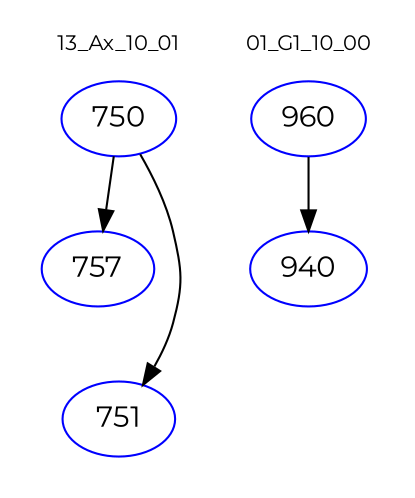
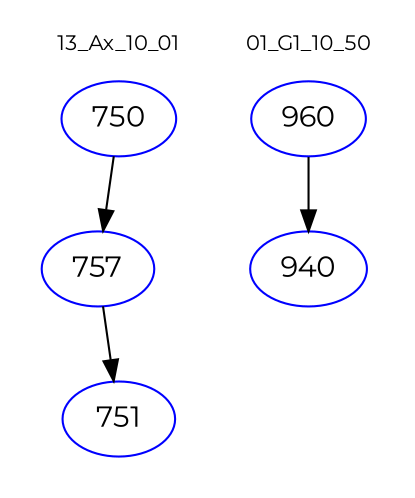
cluster "01_G1_10_00": label "01_G1_10_00" -> "01_G1_10_50"
edge "750" -> "751": now "757" -> "751"
